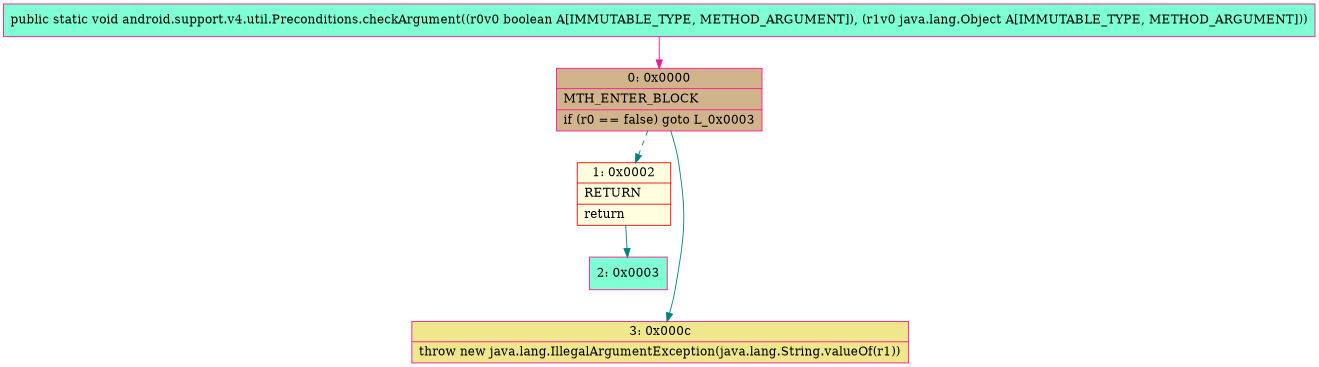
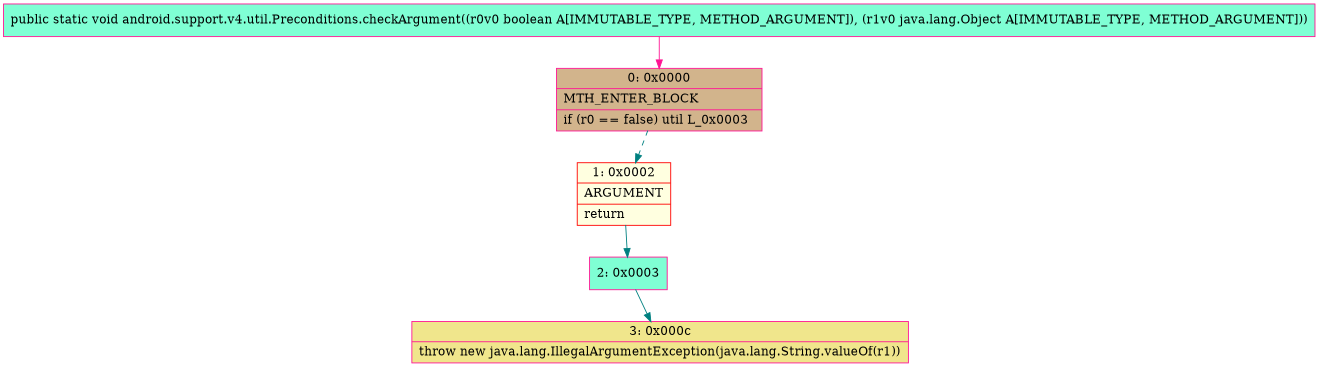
node "0: 0x0000": text "if (r0 == false) goto L_0x0003" -> "if (r0 == false) util L_0x0003"
node "1: 0x0002": text "RETURN" -> "ARGUMENT"
edge "0: 0x0000" -> "3: 0x000c": now "2: 0x0003" -> "3: 0x000c"
